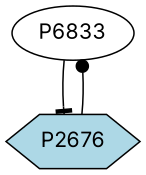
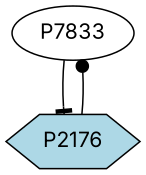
node "P6833": label "P6833" -> "P7833"
node "P2676": label "P2676" -> "P2176"
